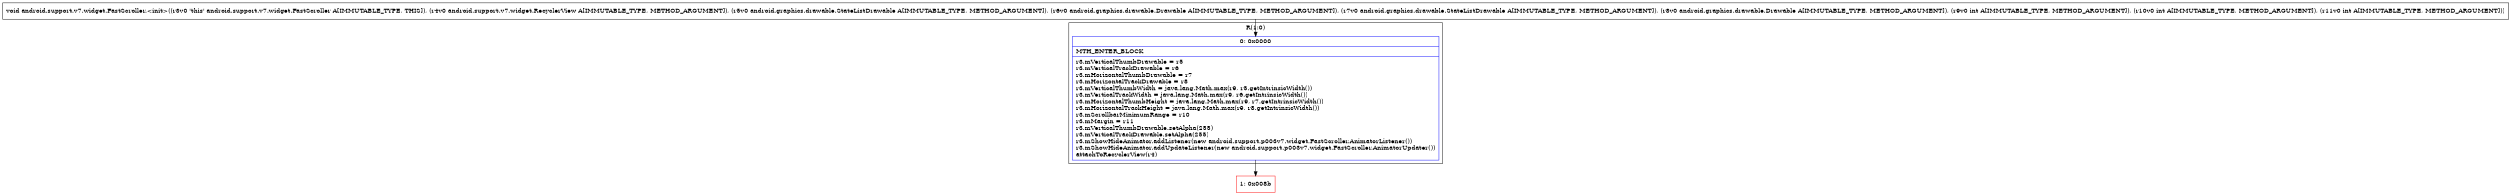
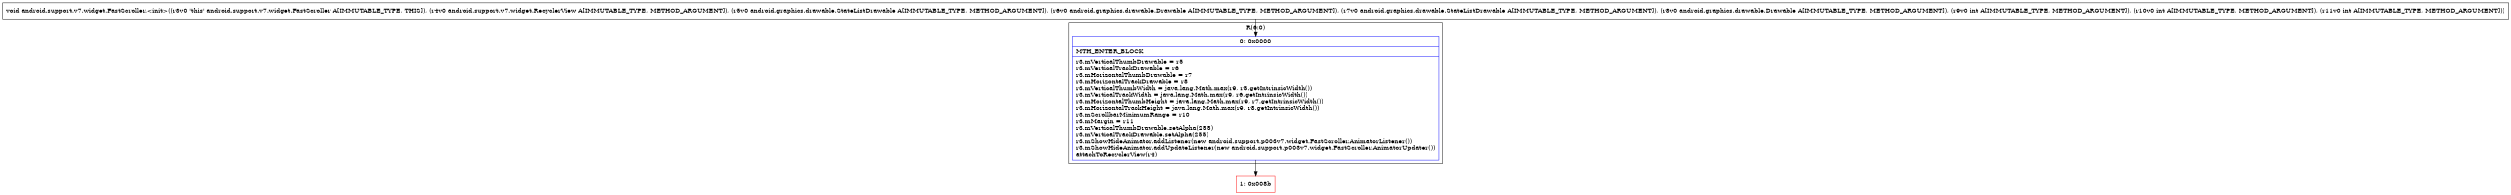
cluster "R(1:0)": label "R(1:0)" -> "R(6:0)"
